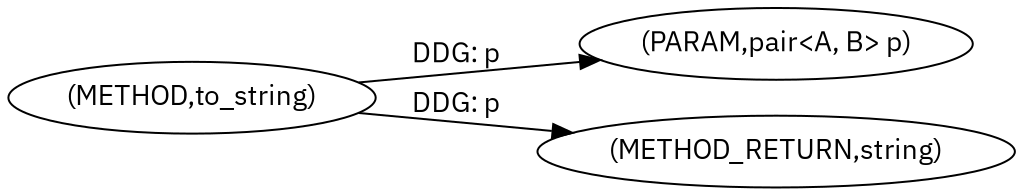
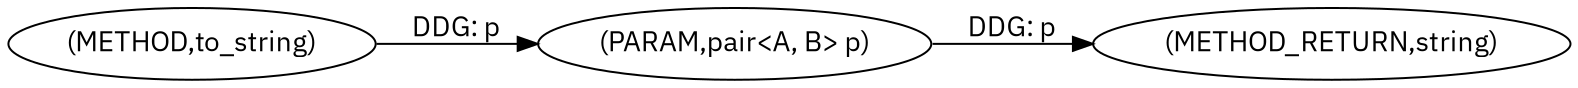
edge "(METHOD,to_string)" -> "(METHOD_RETURN,string)": now "(PARAM,pair<A, B> p)" -> "(METHOD_RETURN,string)"
